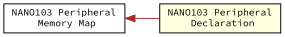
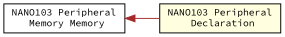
node "NANO103 Peripheral Memory Map": label "NANO103 Peripheral Memory Map" -> "NANO103 Peripheral Memory Memory"
